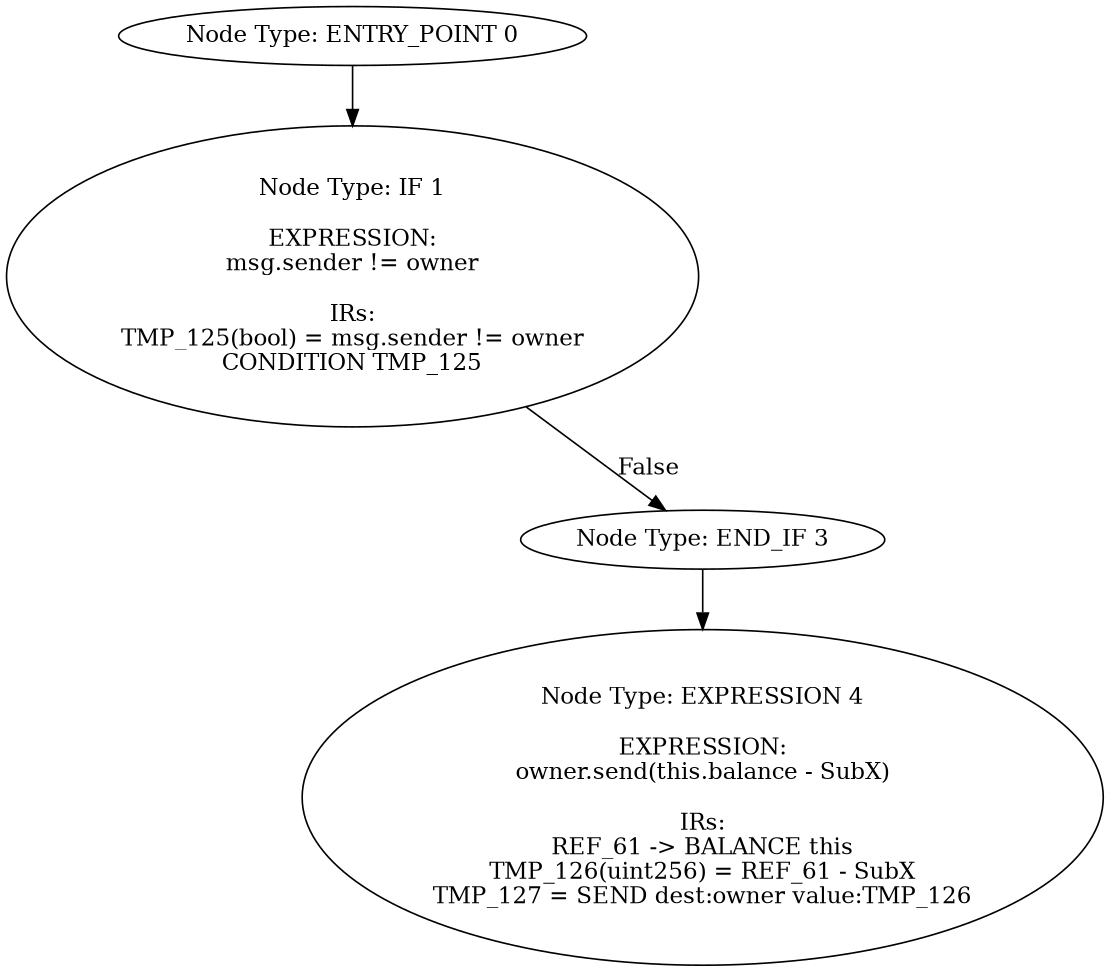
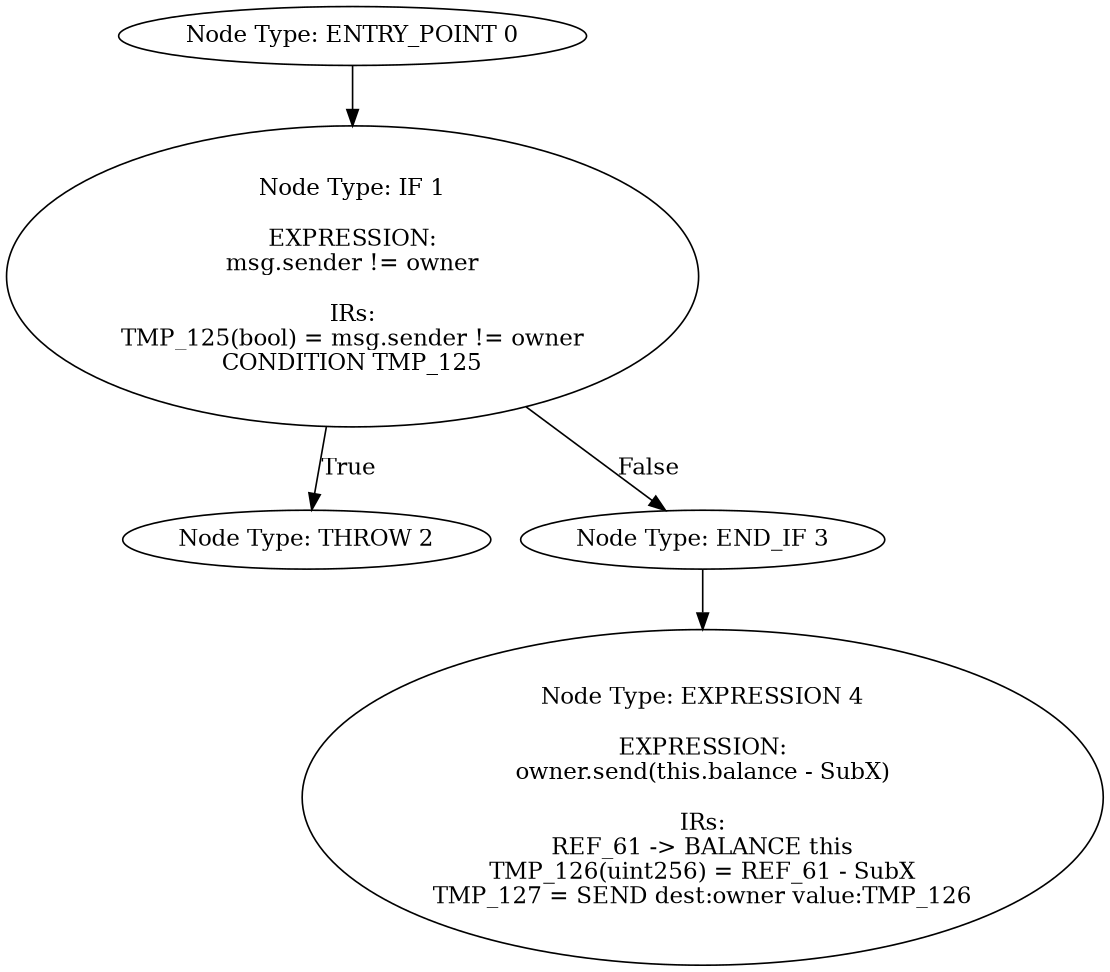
node "Node Type: THROW 2": added
